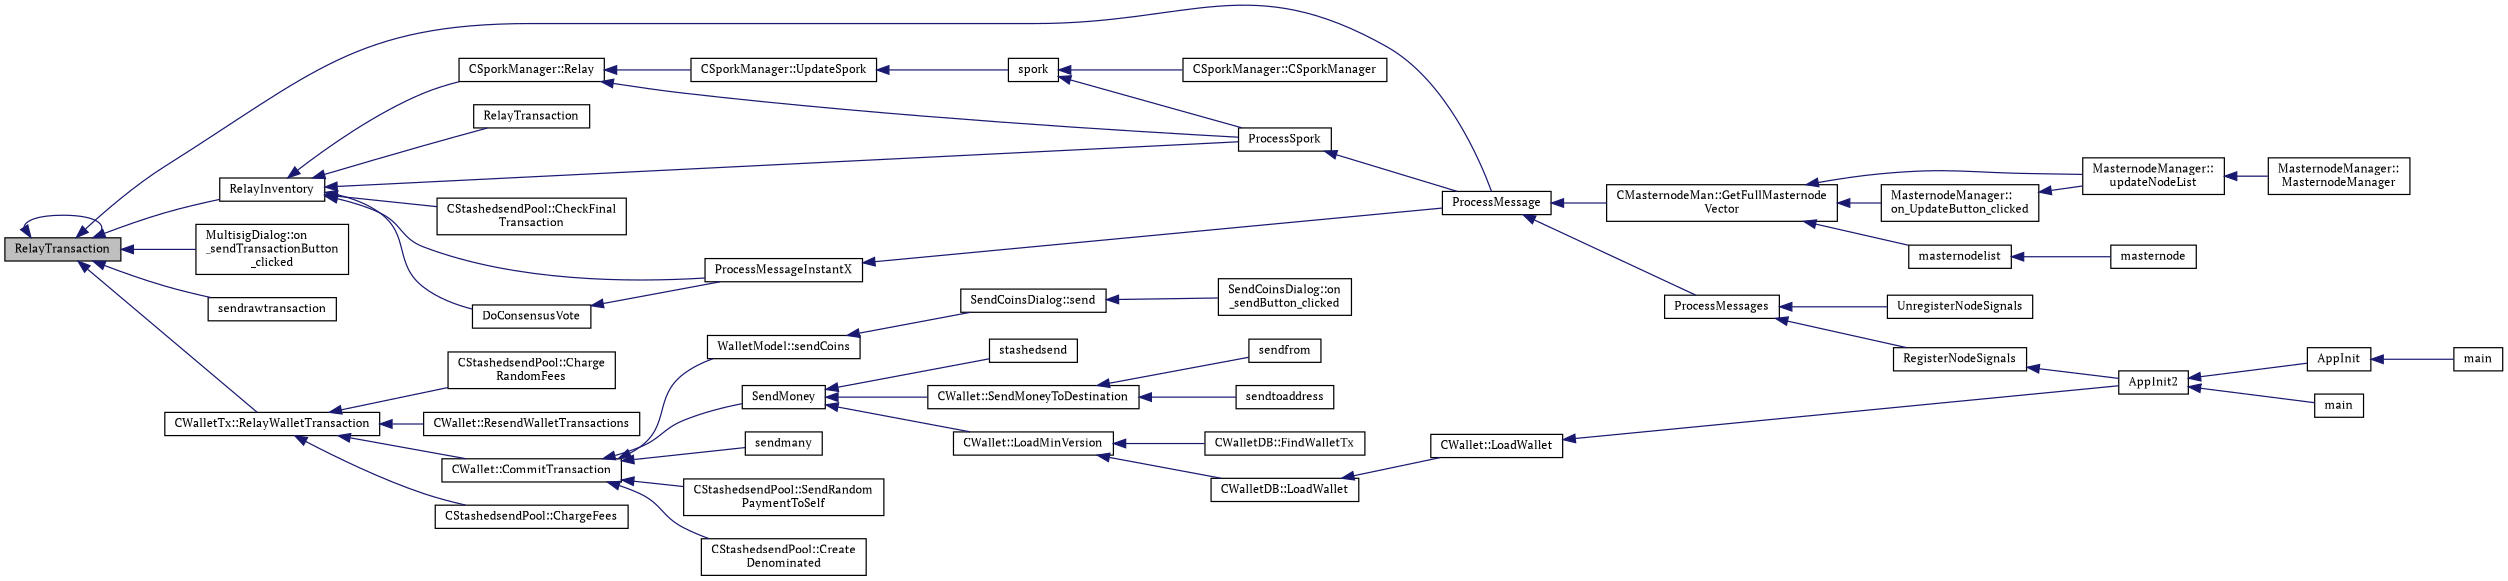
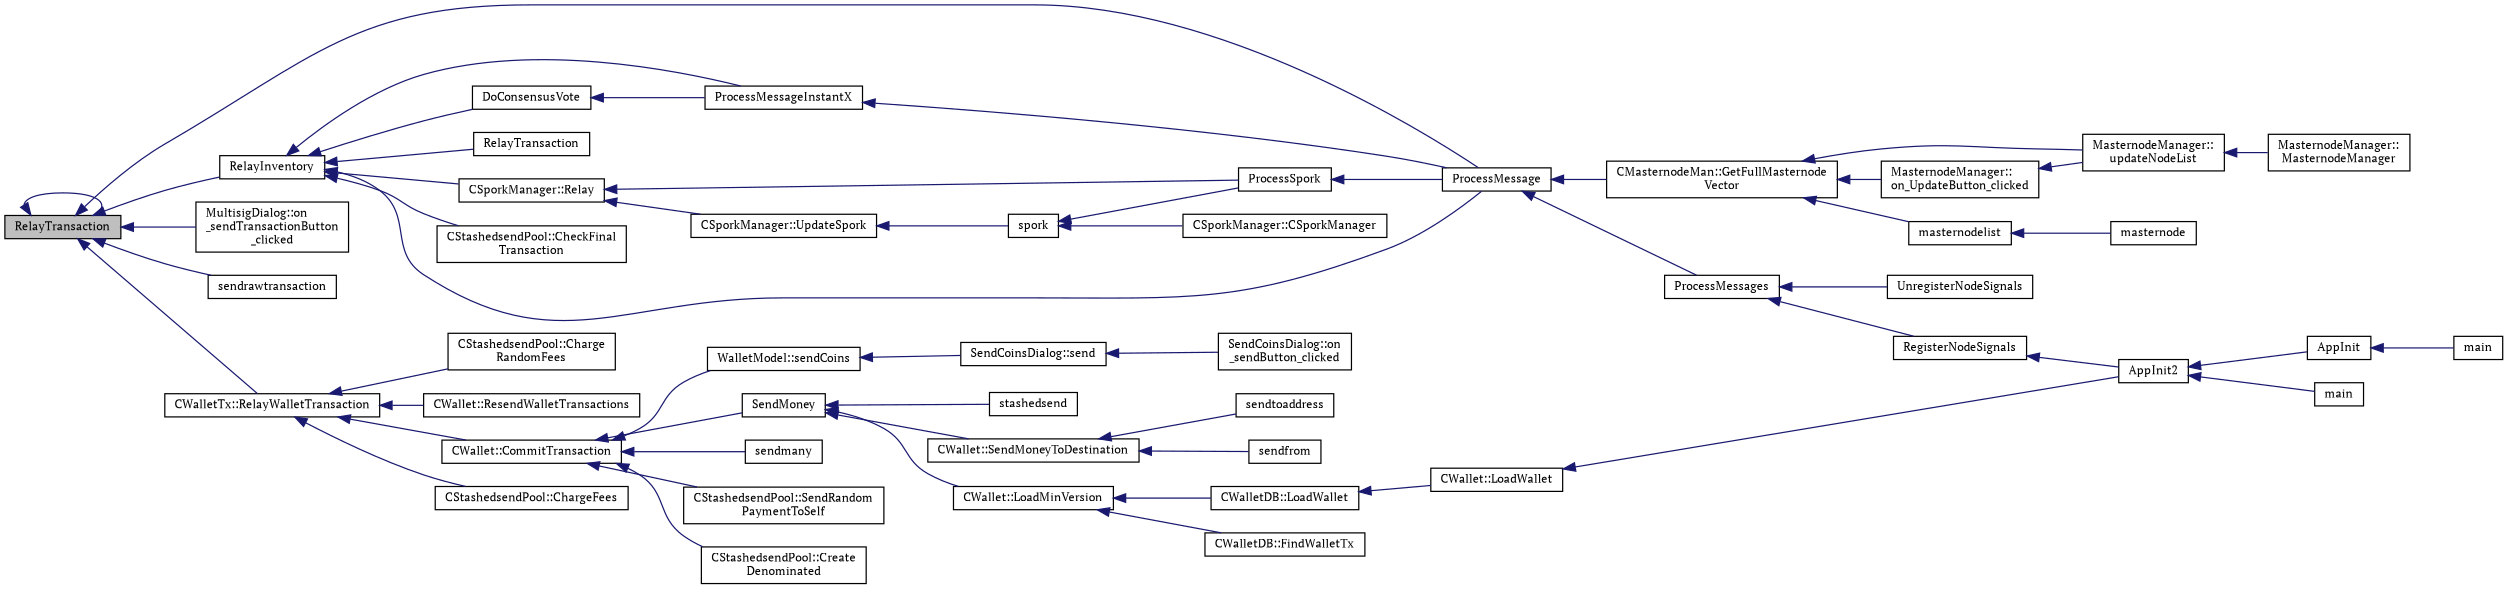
edge "ProcessSpork" -> "RelayInventory": now "ProcessMessage" -> "RelayInventory"
